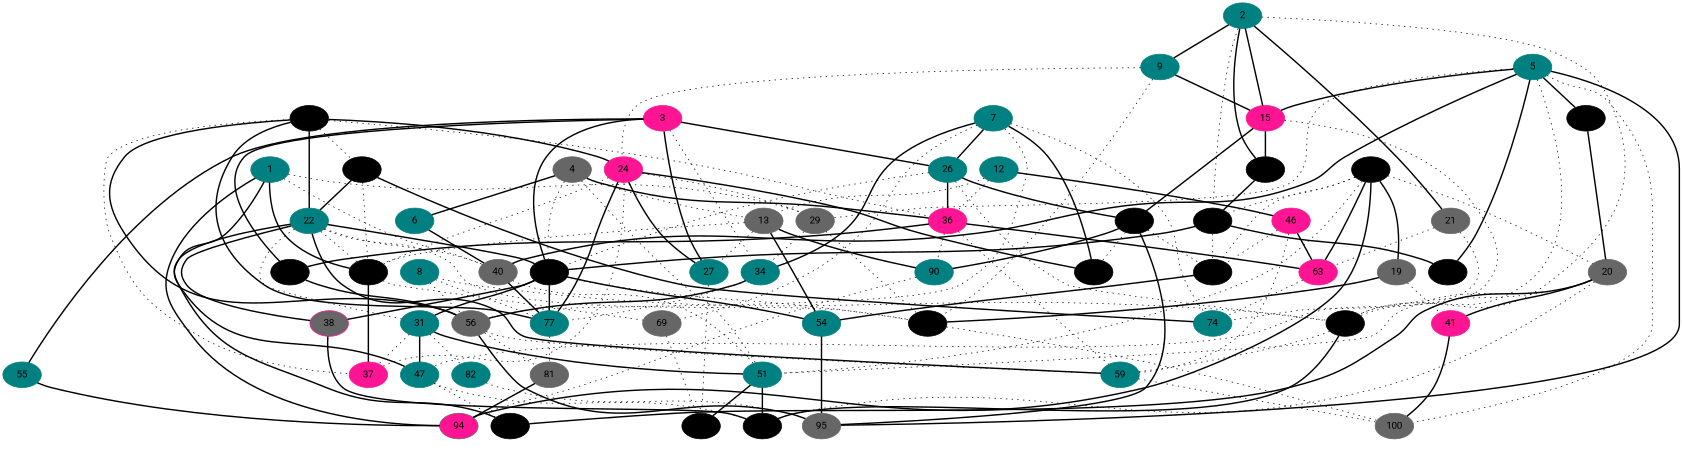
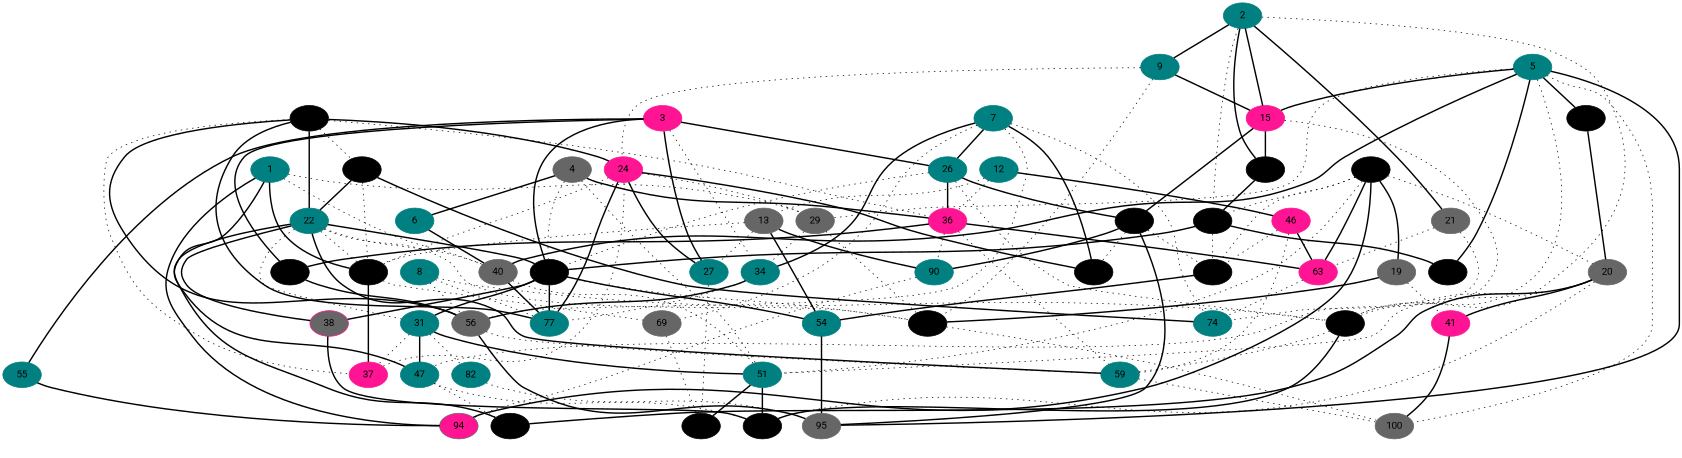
edge "4" -- "13": removed
node "81": removed
